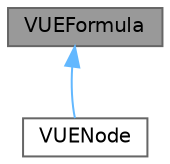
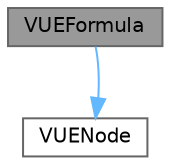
edge "VUENode" -> "VUEFormula": reversed
